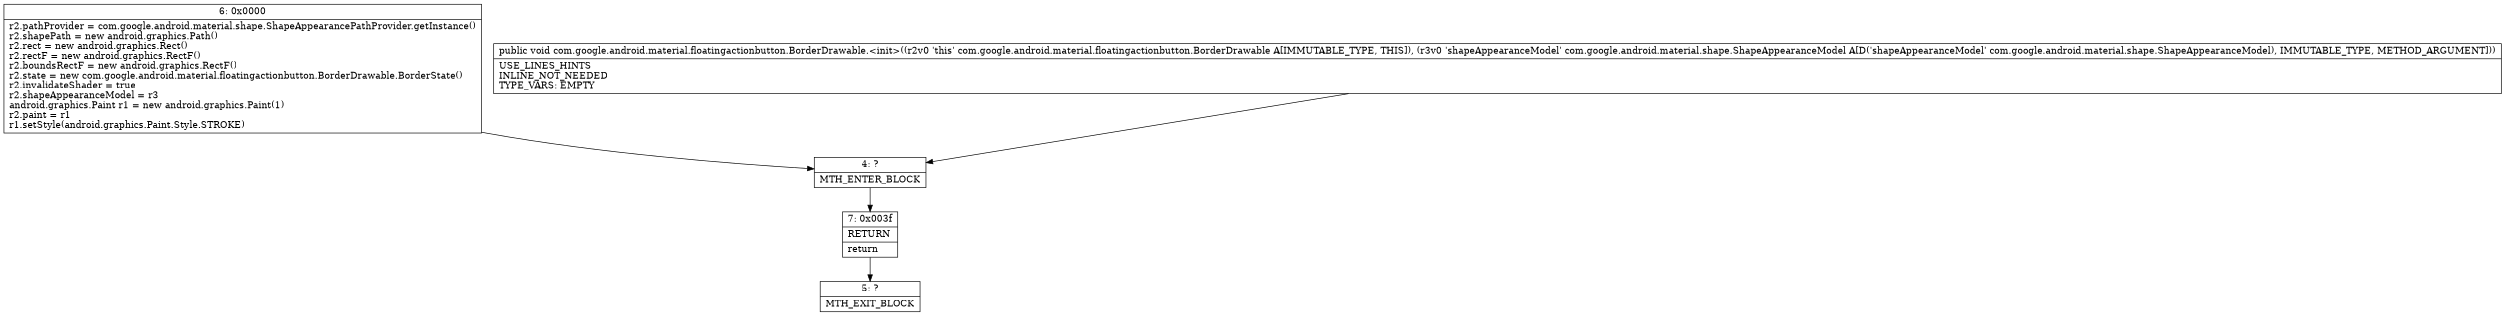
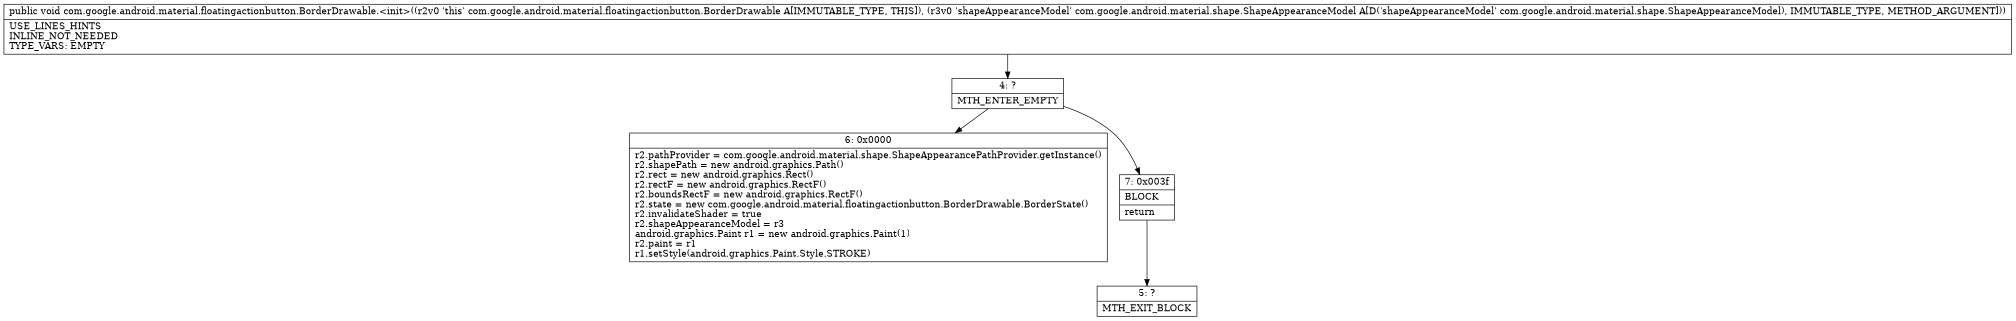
edge "6: 0x0000" -> "4: ?": reversed
node "4: ?": text "MTH_ENTER_BLOCK" -> "MTH_ENTER_EMPTY"
node "7: 0x003f": text "RETURN" -> "BLOCK"
